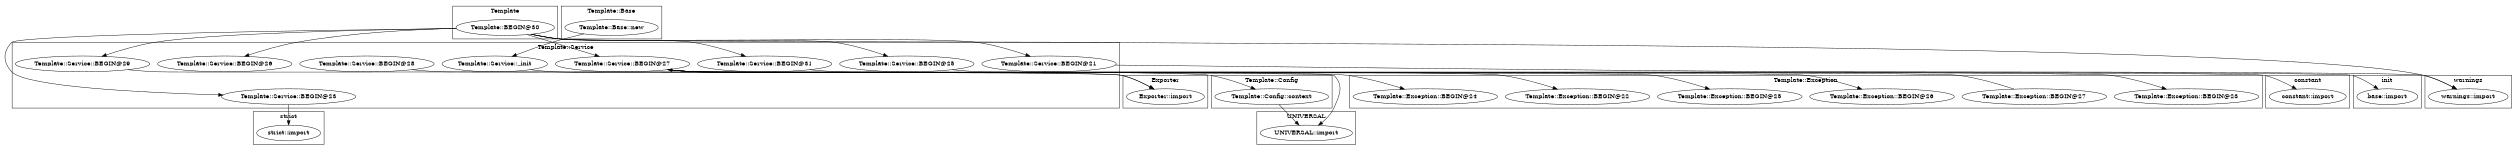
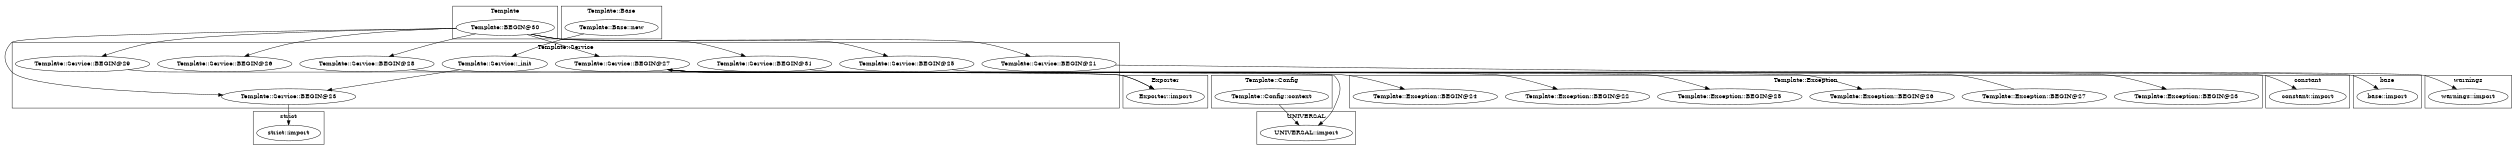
edge "Template::BEGIN@30" -> "warnings::import": now "Template::BEGIN@30" -> "Template::Service::BEGIN@28"
edge "Template::Service::_init" -> "Template::Config::context": now "Template::Service::_init" -> "Template::Service::BEGIN@23"
cluster "init": label "init" -> "base"
